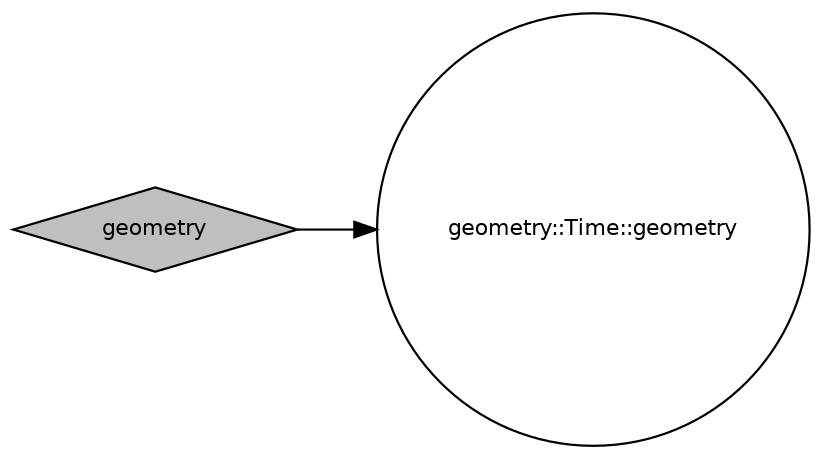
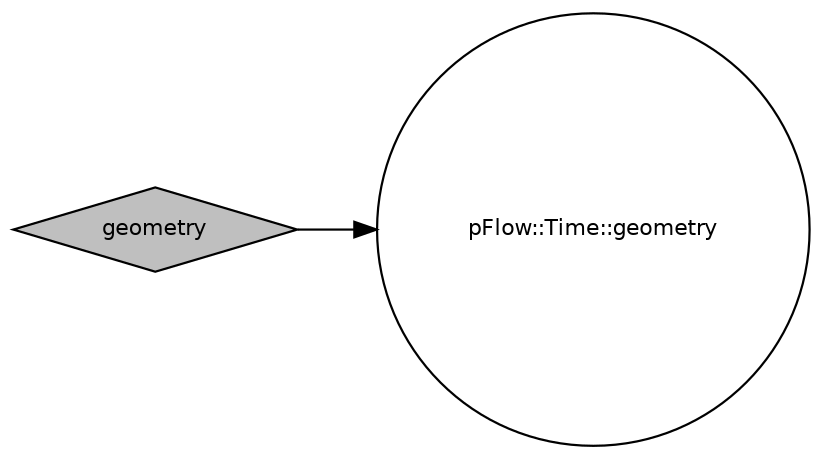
node "geometry::Time::geometry": label "geometry::Time::geometry" -> "pFlow::Time::geometry"
